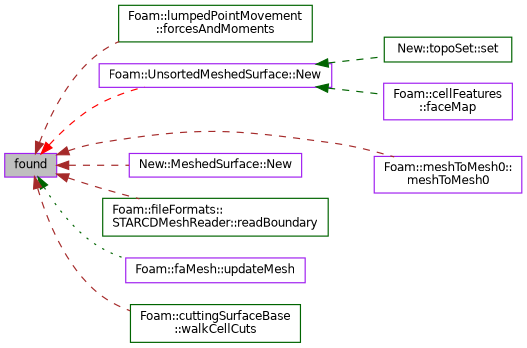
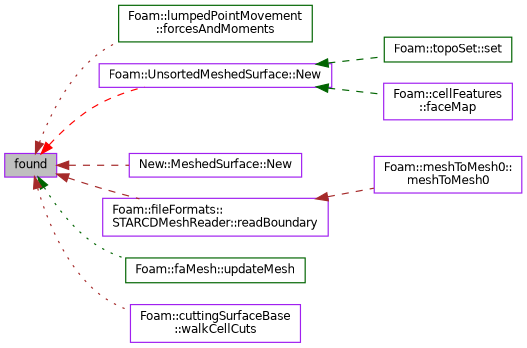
node "New::topoSet::set": label "New::topoSet::set" -> "Foam::topoSet::set"
edge "Foam::lumpedPointMovement ::forcesAndMoments" -> "found": style dashed -> dotted
edge "Foam::meshToMesh0:: meshToMesh0" -> "found": now "Foam::meshToMesh0:: meshToMesh0" -> "Foam::fileFormats:: STARCDMeshReader::readBoundary"
node "Foam::fileFormats:: STARCDMeshReader::readBoundary": color darkgreen -> purple
edge "Foam::cuttingSurfaceBase ::walkCellCuts" -> "found": style dashed -> dotted
node "Foam::faMesh::updateMesh": color purple -> darkgreen
node "Foam::cuttingSurfaceBase ::walkCellCuts": color darkgreen -> purple
